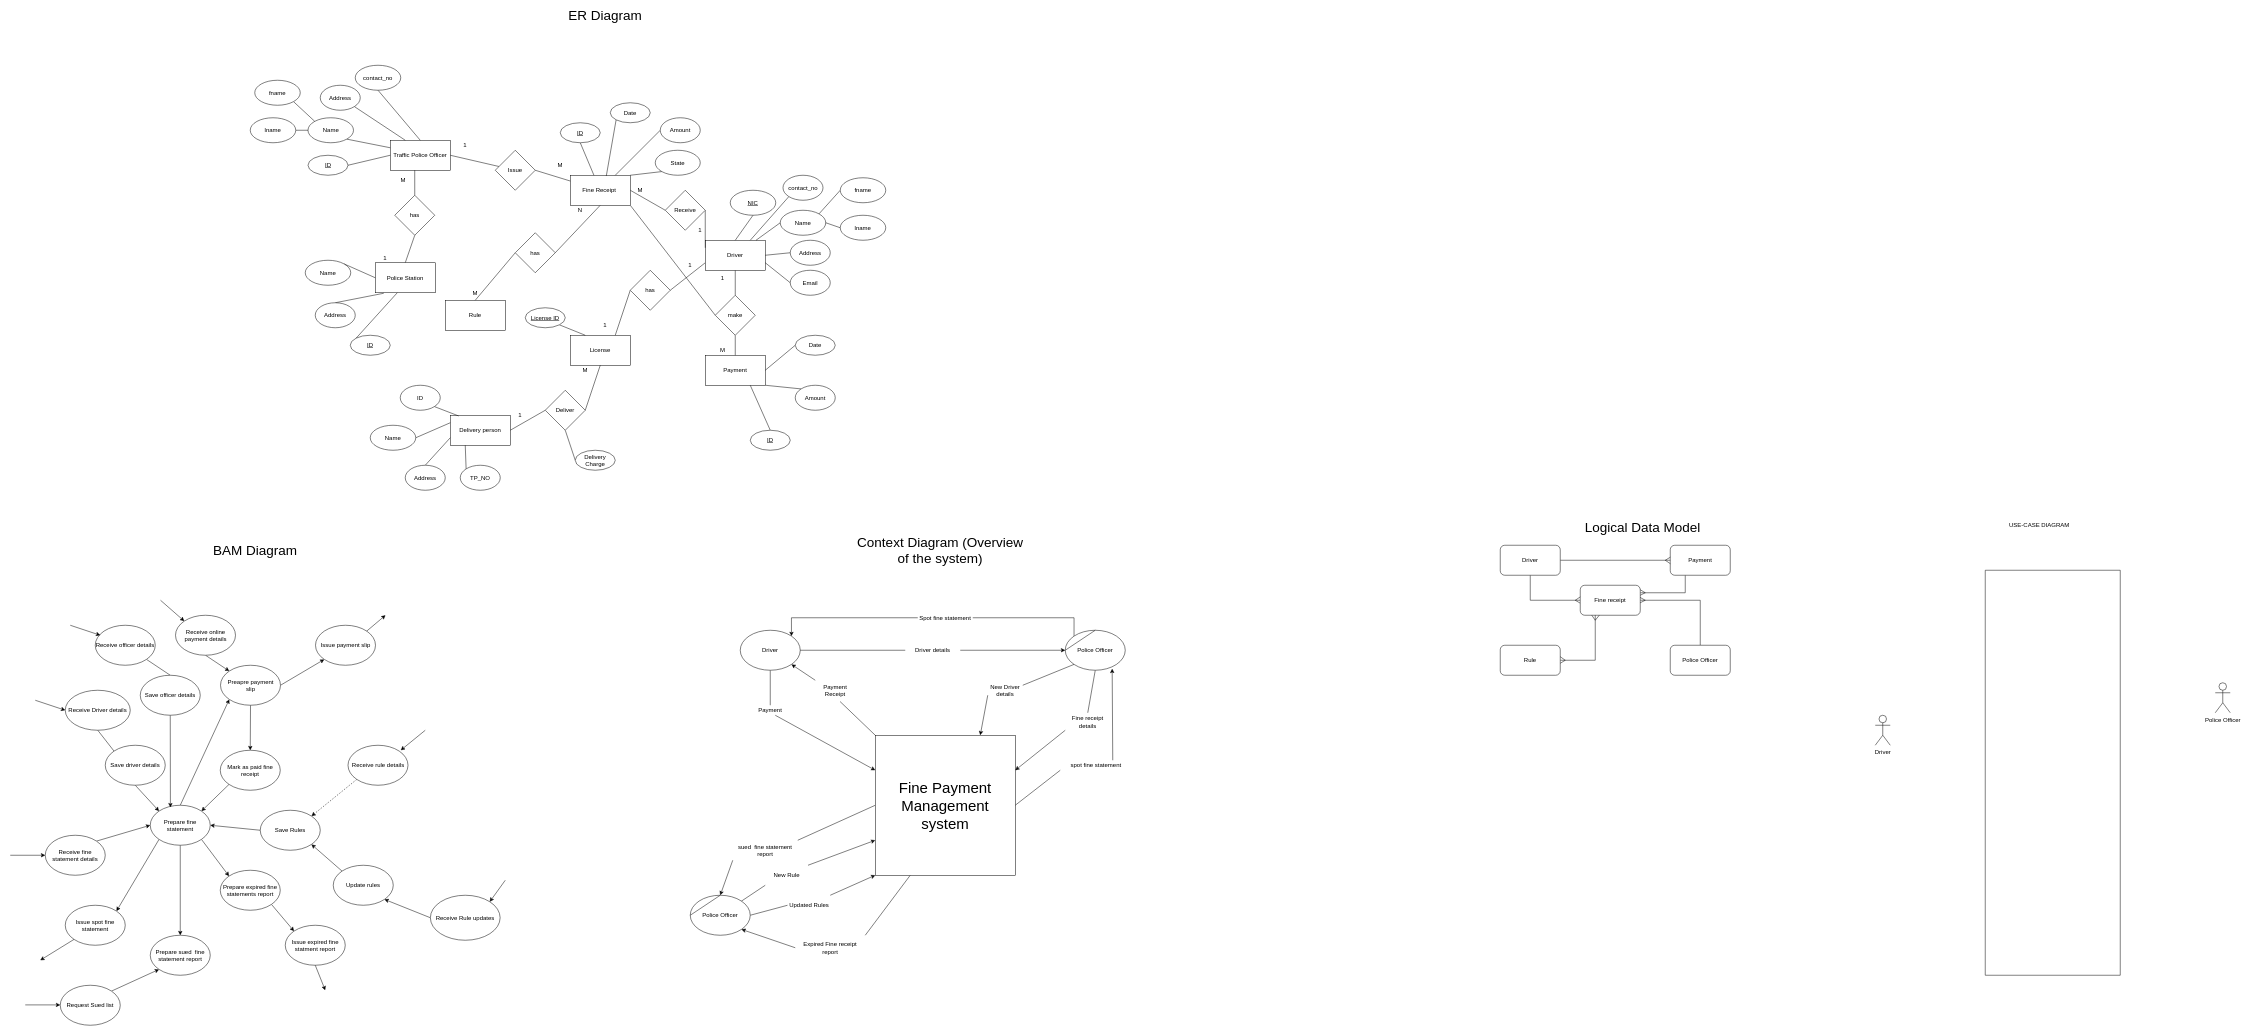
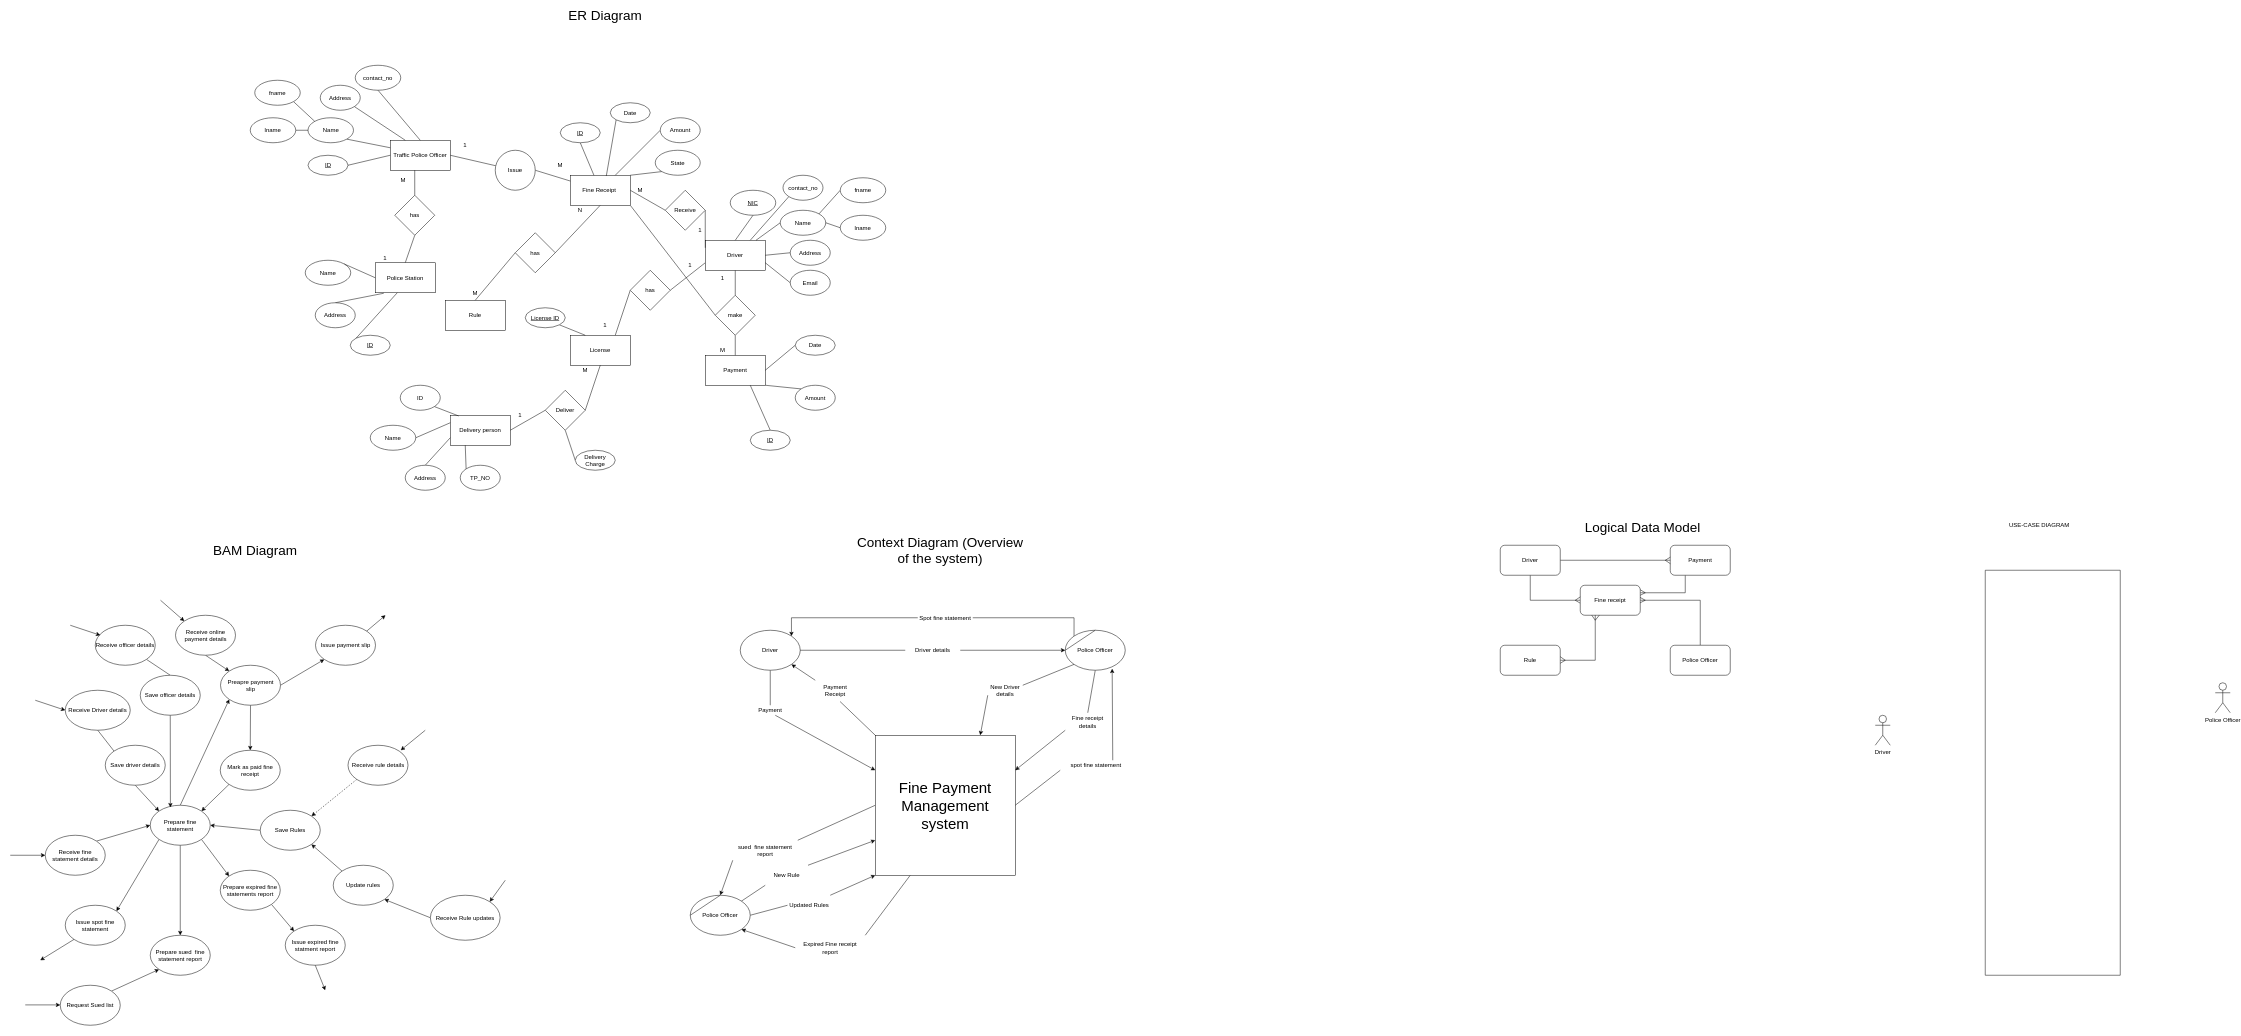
node "Issue": shape diamond -> ellipse
